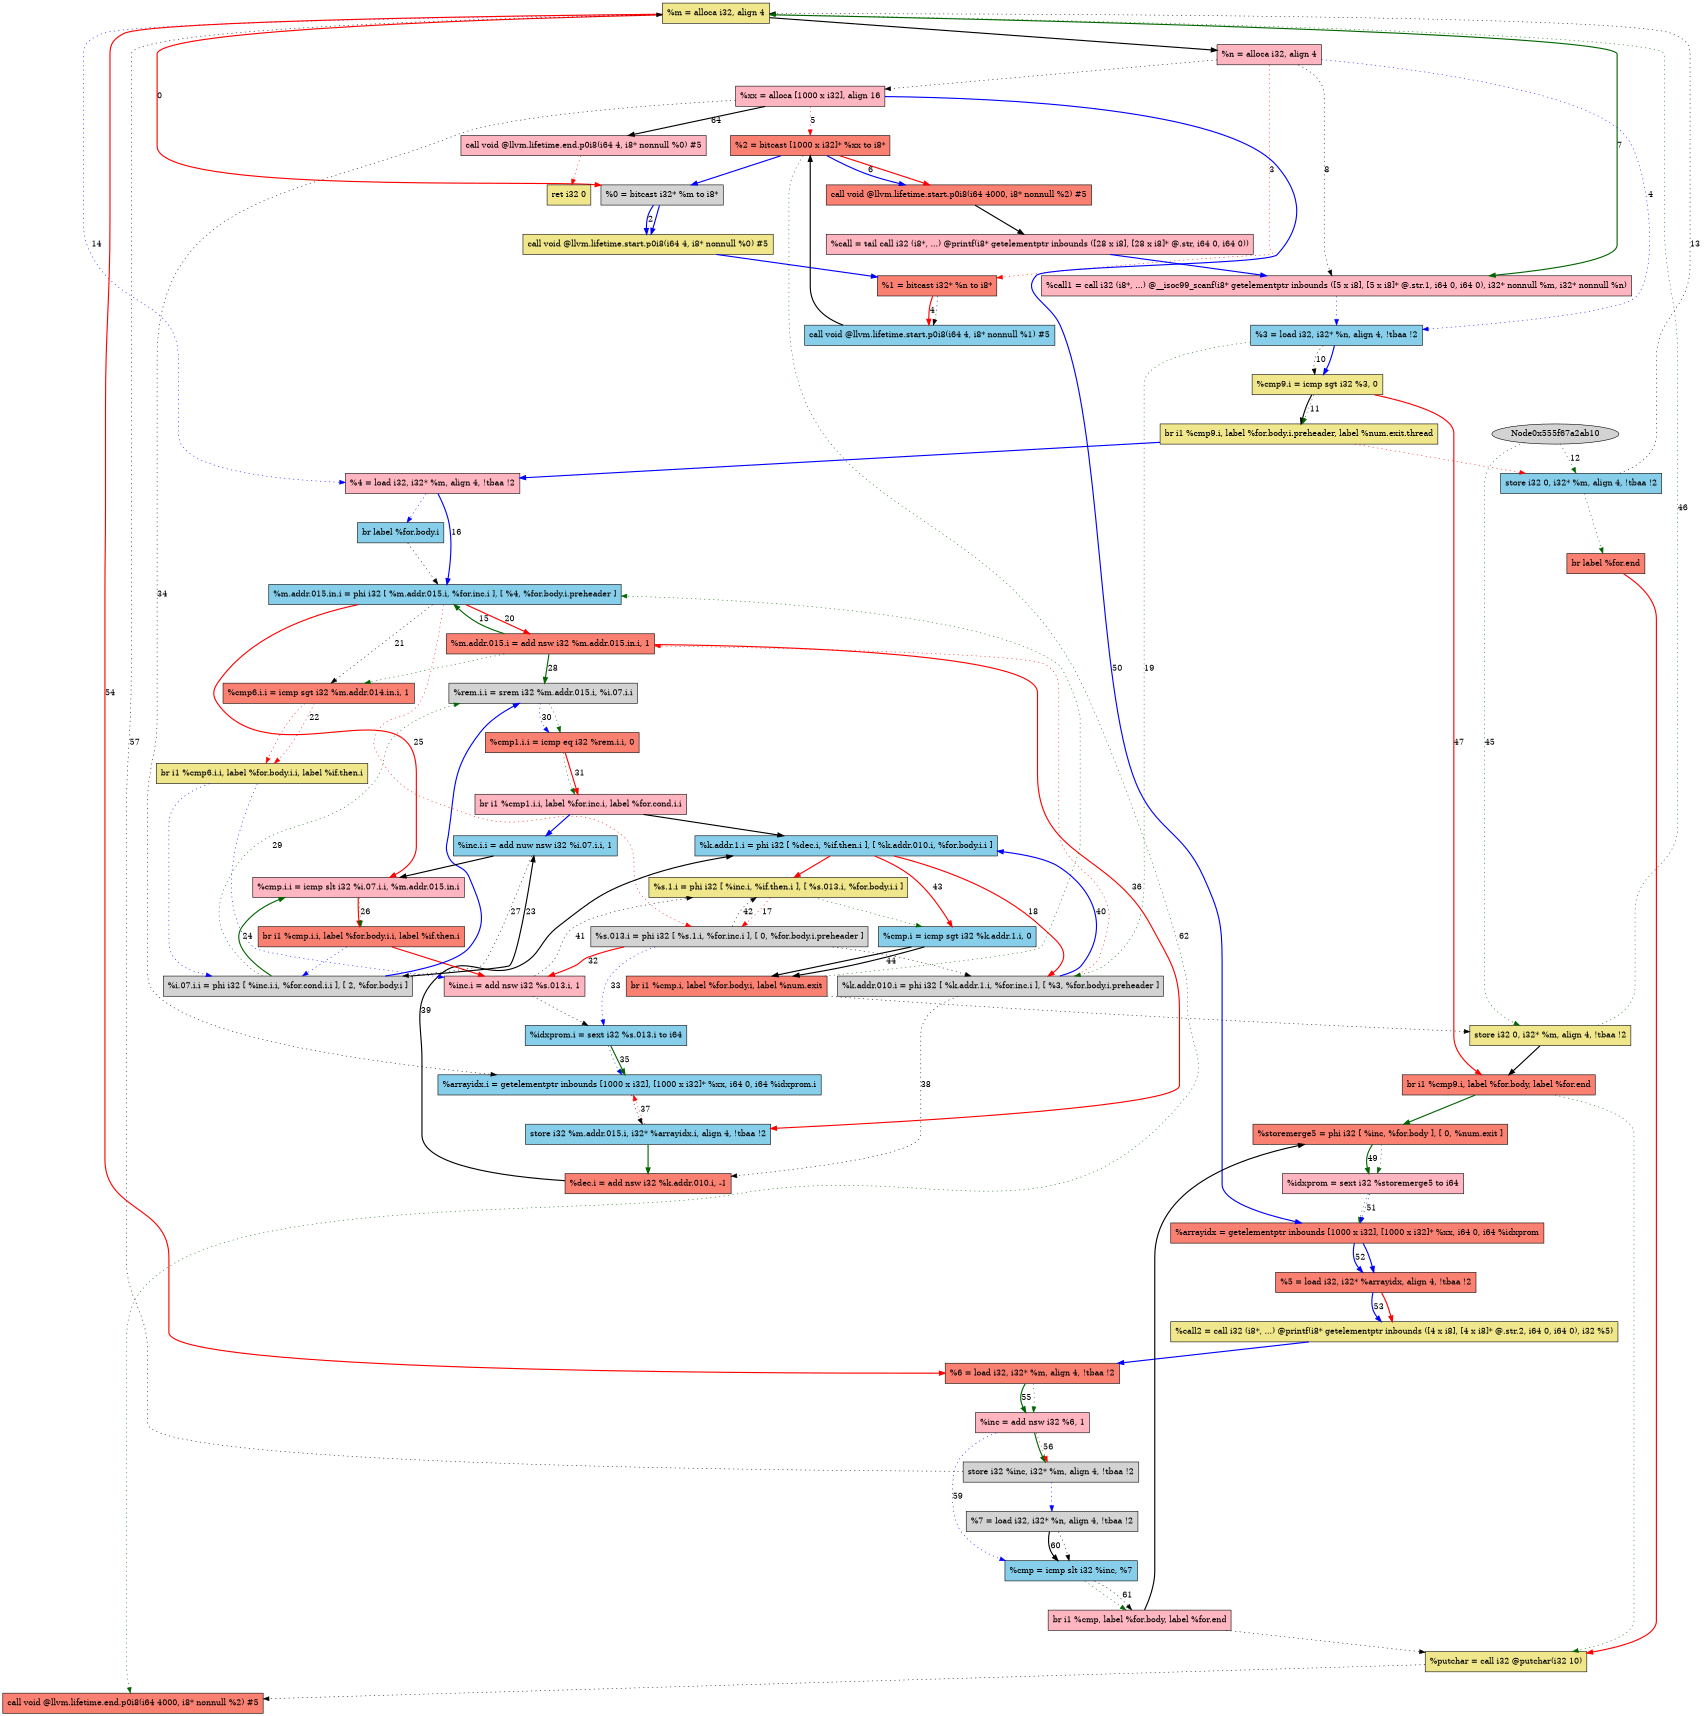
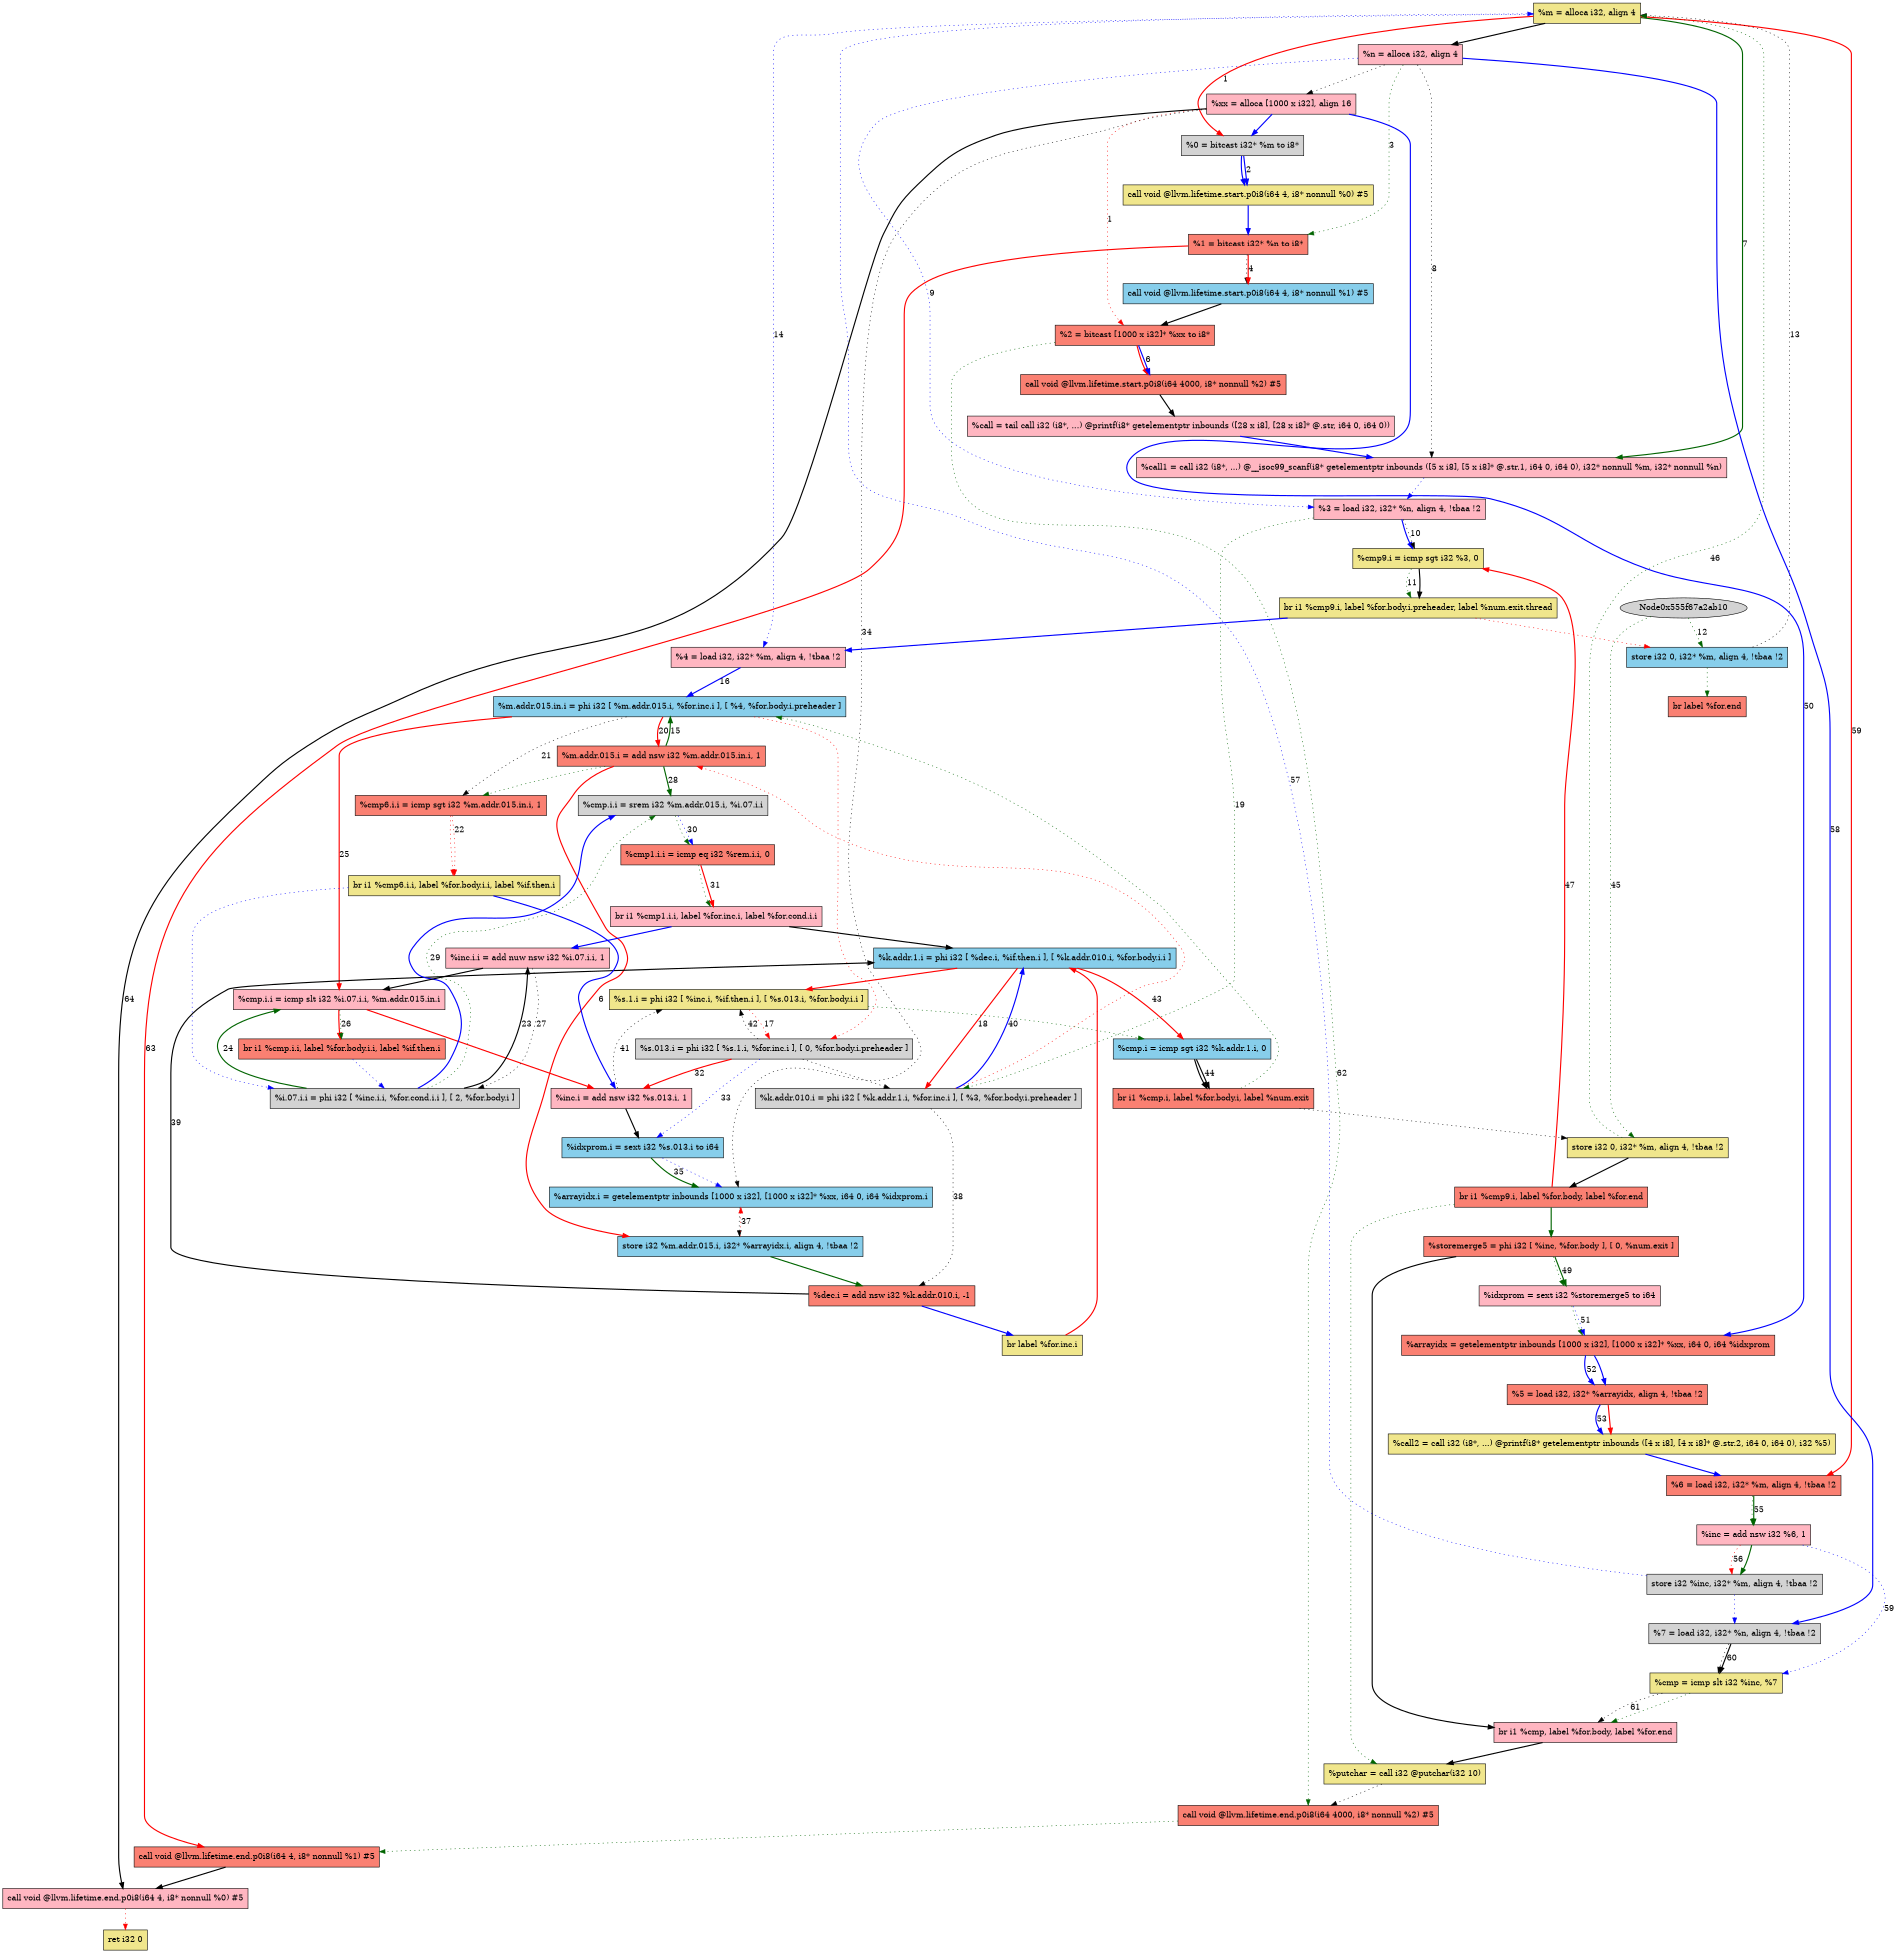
edge "%m = alloca i32, align 4" -> "%0 = bitcast i32* %m to i8*": label "0" -> "1"
edge "%xx = alloca [1000 x i32], align 16" -> "%2 = bitcast [1000 x i32]* %xx to i8*": label "5" -> "1"
edge "%2 = bitcast [1000 x i32]* %xx to i8*" -> "%0 = bitcast i32* %m to i8*": now "%xx = alloca [1000 x i32], align 16" -> "%0 = bitcast i32* %m to i8*"
edge "%n = alloca i32, align 4" -> "%3 = load i32, i32* %n, align 4, !tbaa !2": label "4" -> "9"
edge "%n = alloca i32, align 4" -> "%1 = bitcast i32* %n to i8*": color red -> darkgreen
node "%3 = load i32, i32* %n, align 4, !tbaa !2": fillcolor skyblue -> lightpink
node "br label %for.body.i": removed
edge "%m = alloca i32, align 4" -> "%6 = load i32, i32* %m, align 4, !tbaa !2": label "54" -> "59"
node "%cmp6.i.i = icmp sgt i32 %m.addr.014.in.i, 1": label "%cmp6.i.i = icmp sgt i32 %m.addr.014.in.i, 1" -> "%cmp6.i.i = icmp sgt i32 %m.addr.015.in.i, 1"
node "%rem.i.i = srem i32 %m.addr.015.i, %i.07.i.i": label "%rem.i.i = srem i32 %m.addr.015.i, %i.07.i.i" -> "%cmp.i.i = srem i32 %m.addr.015.i, %i.07.i.i"
edge "%cmp9.i = icmp sgt i32 %3, 0" -> "br i1 %cmp9.i, label %for.body, label %for.end": reversed
edge "%n = alloca i32, align 4" -> "%7 = load i32, i32* %n, align 4, !tbaa !2": added, label "58"
node "%inc.i.i = add nuw nsw i32 %i.07.i.i, 1": fillcolor skyblue -> lightpink
edge "store i32 %inc, i32* %m, align 4, !tbaa !2" -> "%m = alloca i32, align 4": color black -> blue
edge "%m.addr.015.i = add nsw i32 %m.addr.015.in.i, 1" -> "store i32 %m.addr.015.i, i32* %arrayidx.i, align 4, !tbaa !2": label "36" -> "6"
edge "br i1 %cmp6.i.i, label %for.body.i.i, label %if.then.i" -> "%inc.i = add nsw i32 %s.013.i, 1": style dotted -> bold
edge "br i1 %cmp.i.i, label %for.body.i.i, label %if.then.i" -> "%inc.i = add nsw i32 %s.013.i, 1": now "%cmp.i.i = icmp slt i32 %i.07.i.i, %m.addr.015.in.i" -> "%inc.i = add nsw i32 %s.013.i, 1"
edge "%inc.i = add nsw i32 %s.013.i, 1" -> "%idxprom.i = sext i32 %s.013.i to i64": style dotted -> bold
edge "br label %for.end" -> "%putchar = call i32 @putchar(i32 10)": removed
edge "br i1 %cmp, label %for.body, label %for.end" -> "%storemerge5 = phi i32 [ %inc, %for.body ], [ 0, %num.exit ]": reversed
node "br label %for.inc.i": added
node "%cmp = icmp slt i32 %inc, %7": fillcolor skyblue -> khaki
edge "br i1 %cmp, label %for.body, label %for.end" -> "%putchar = call i32 @putchar(i32 10)": style dotted -> bold
node "call void @llvm.lifetime.end.p0i8(i64 4, i8* nonnull %1) #5": added
